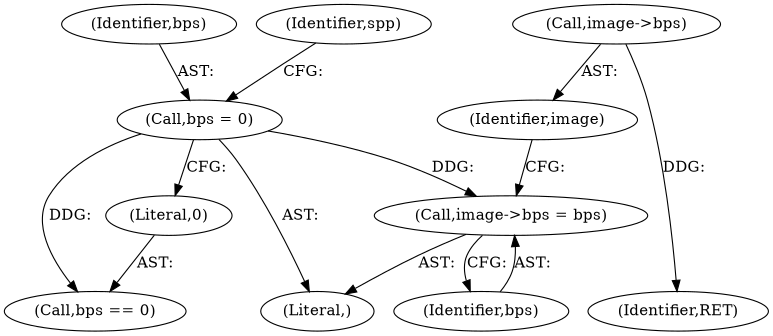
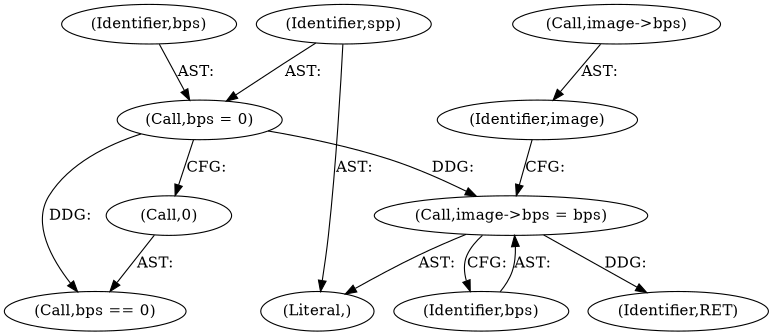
edge "(Identifier,spp)" -> "(Call,bps = 0)": label "CFG: " -> "AST: "
edge "(Call,image->bps)" -> "(Identifier,RET)": now "(Call,image->bps = bps)" -> "(Identifier,RET)"
edge "(Call,bps = 0)" -> "(Literal,)": now "(Identifier,spp)" -> "(Literal,)"
node "(Literal,0)": label "(Literal,0)" -> "(Call,0)"
